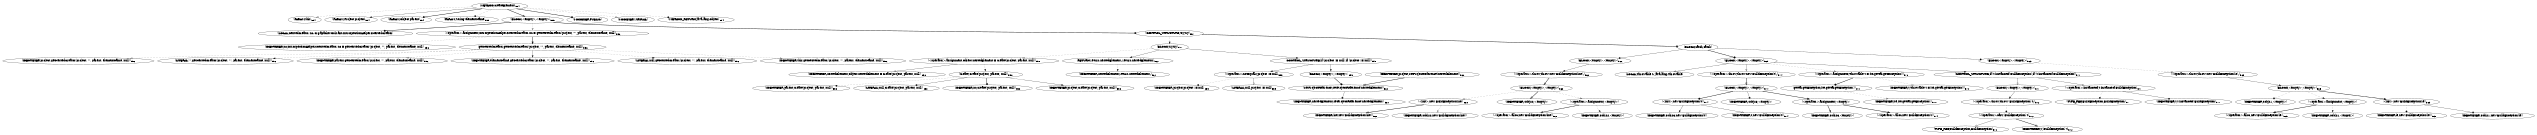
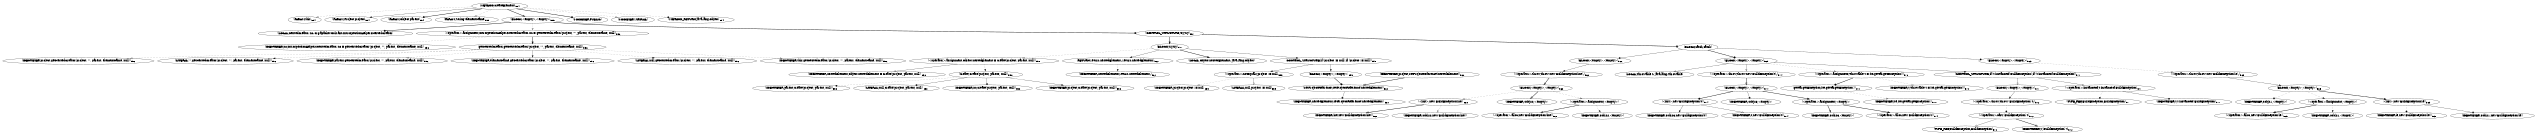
edge "(METHOD,createElement)" -> "(PARAM,String elementName)": arrowhead dot -> onormal
edge "(CONTROL_STRUCTURE,try,try)" -> "(BLOCK,try,try)": style dotted -> bold
node "(LOCAL,Object nestedElement: java.lang.Object)": added
edge "(create,create(project, parent, null))" -> "(IDENTIFIER,nc,create(project, parent, null))": style bold -> solid
edge "(<operator>.notEquals,project != null)" -> "(IDENTIFIER,project,project != null)": arrowhead dot -> onormal
